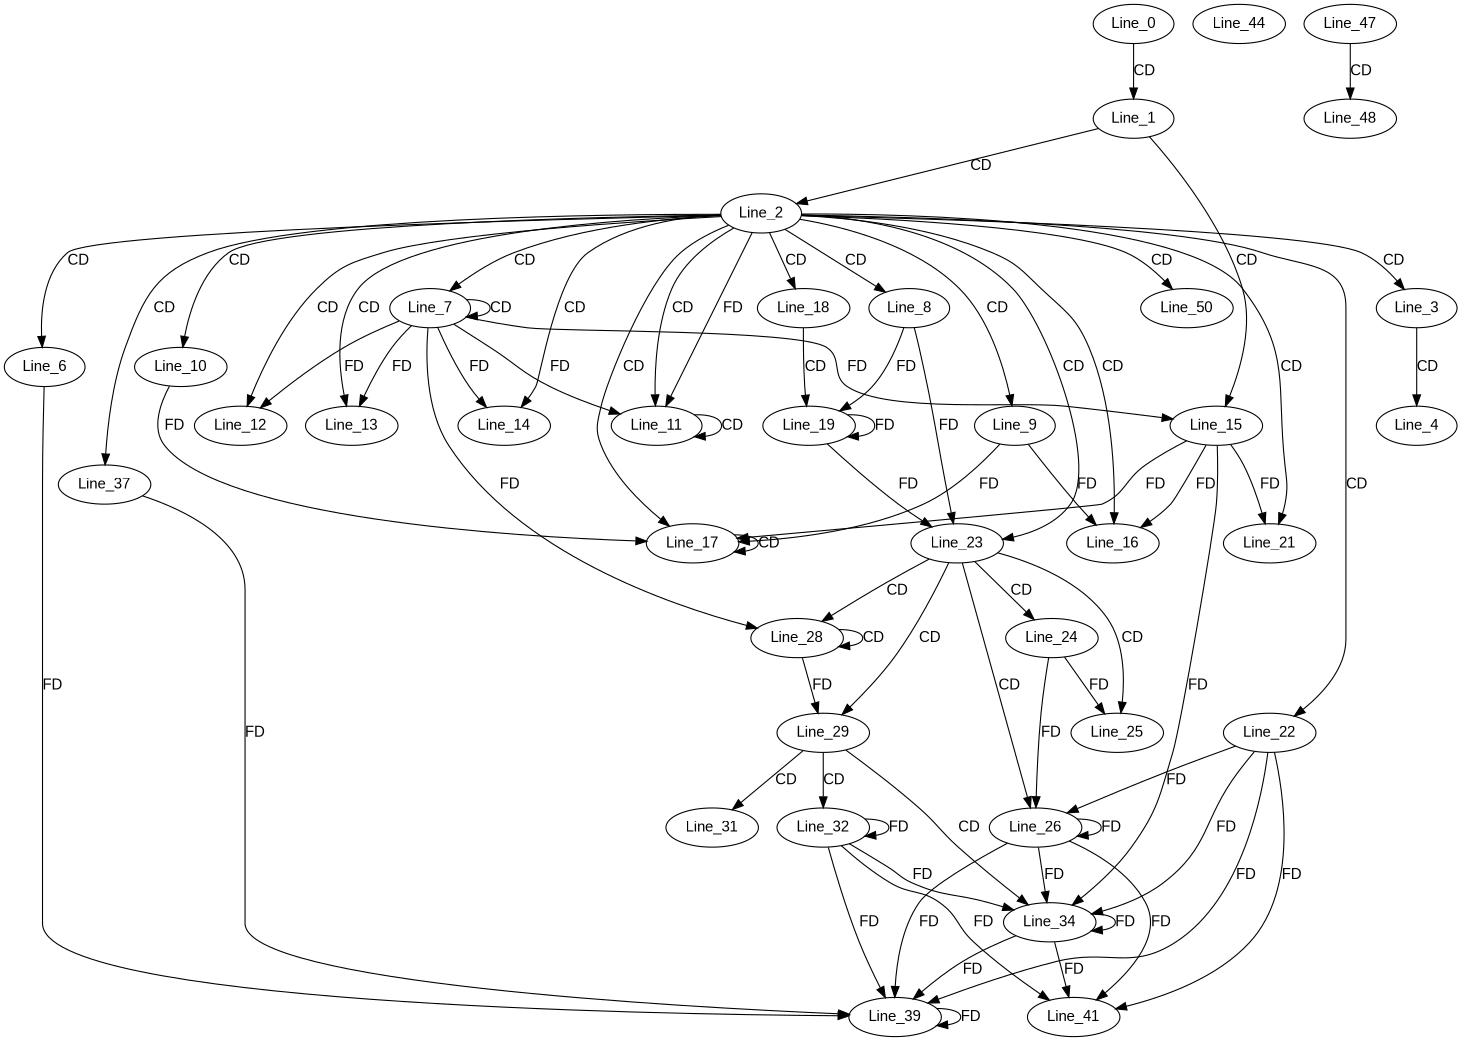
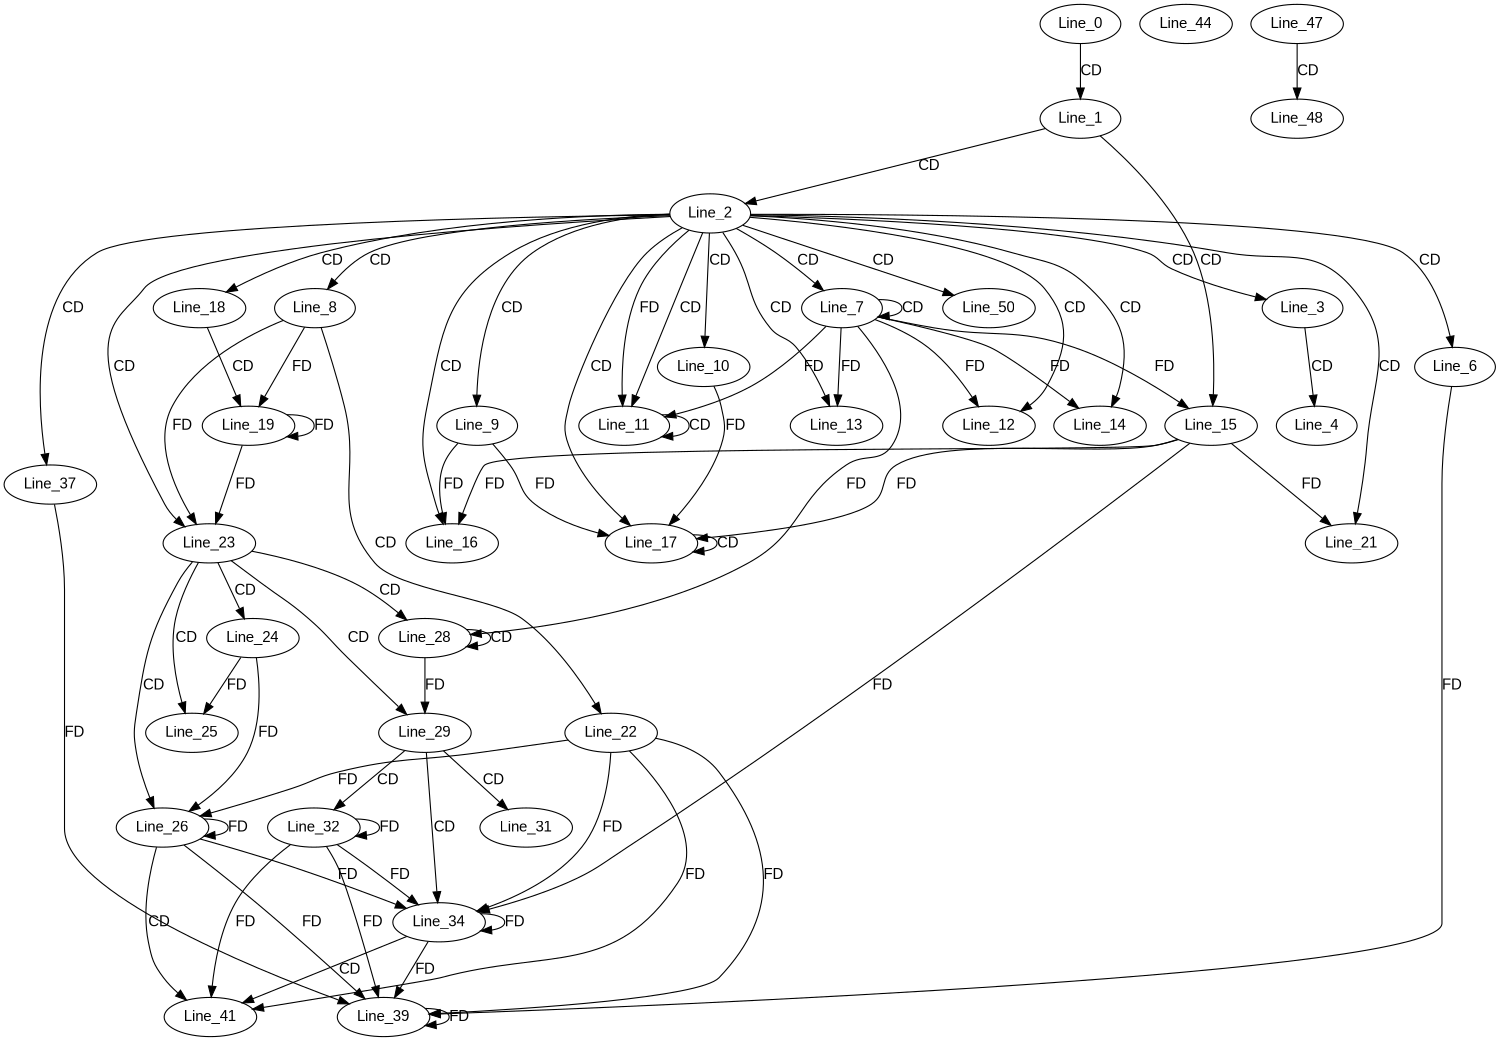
edge "Line_2" -> "Line_22": now "Line_8" -> "Line_22"
edge "Line_26" -> "Line_41": label "FD" -> "CD"
edge "Line_34" -> "Line_41": label "FD" -> "CD"
